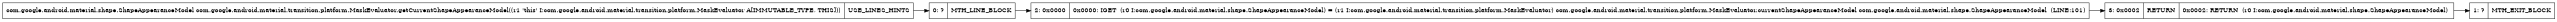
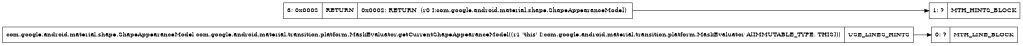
node "2: 0x0000": removed
node "1: ?": text "MTH_EXIT_BLOCK" -> "MTH_HINTS_BLOCK"
